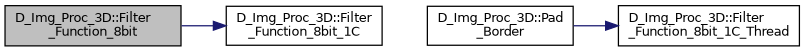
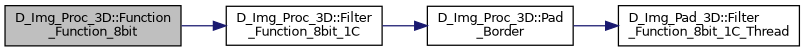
node "D_Img_Proc_3D::Filter _Function_8bit": label "D_Img_Proc_3D::Filter _Function_8bit" -> "D_Img_Proc_3D::Function _Function_8bit"
edge "D_Img_Proc_3D::Filter _Function_8bit_1C" -> "D_Img_Proc_3D::Pad _Border": added
node "D_Img_Proc_3D::Filter _Function_8bit_1C_Thread": label "D_Img_Proc_3D::Filter _Function_8bit_1C_Thread" -> "D_Img_Pad_3D::Filter _Function_8bit_1C_Thread"
